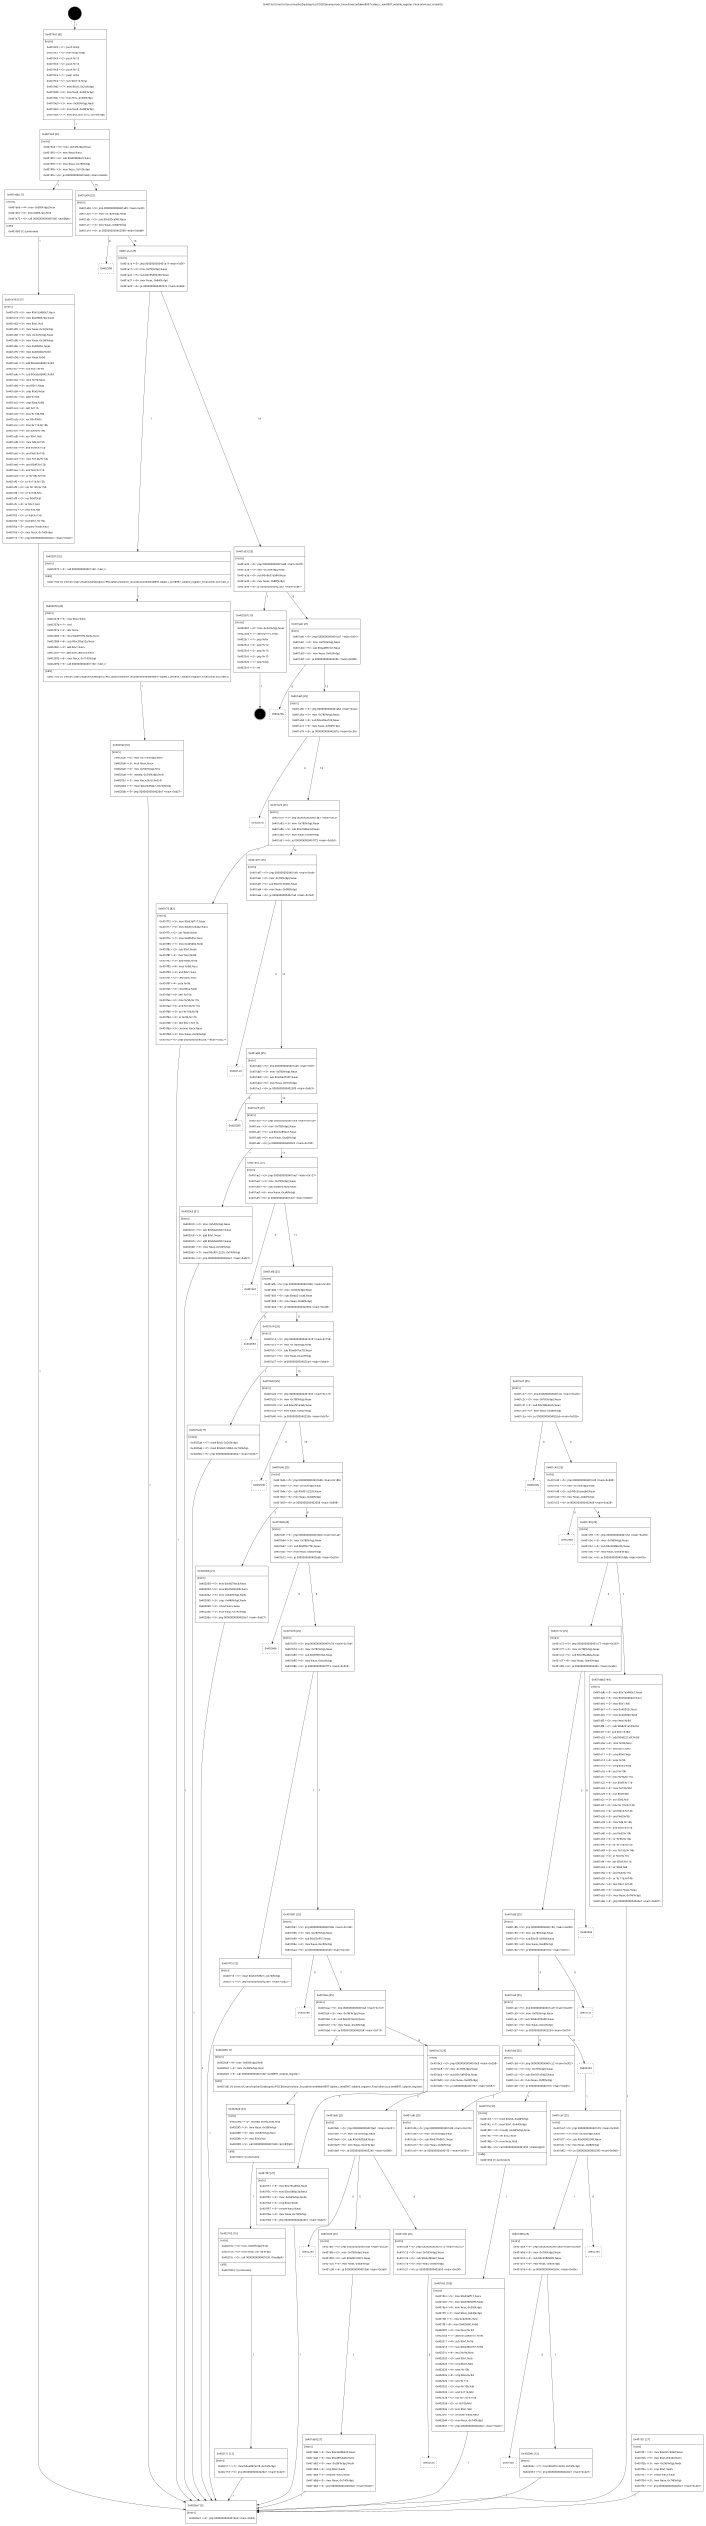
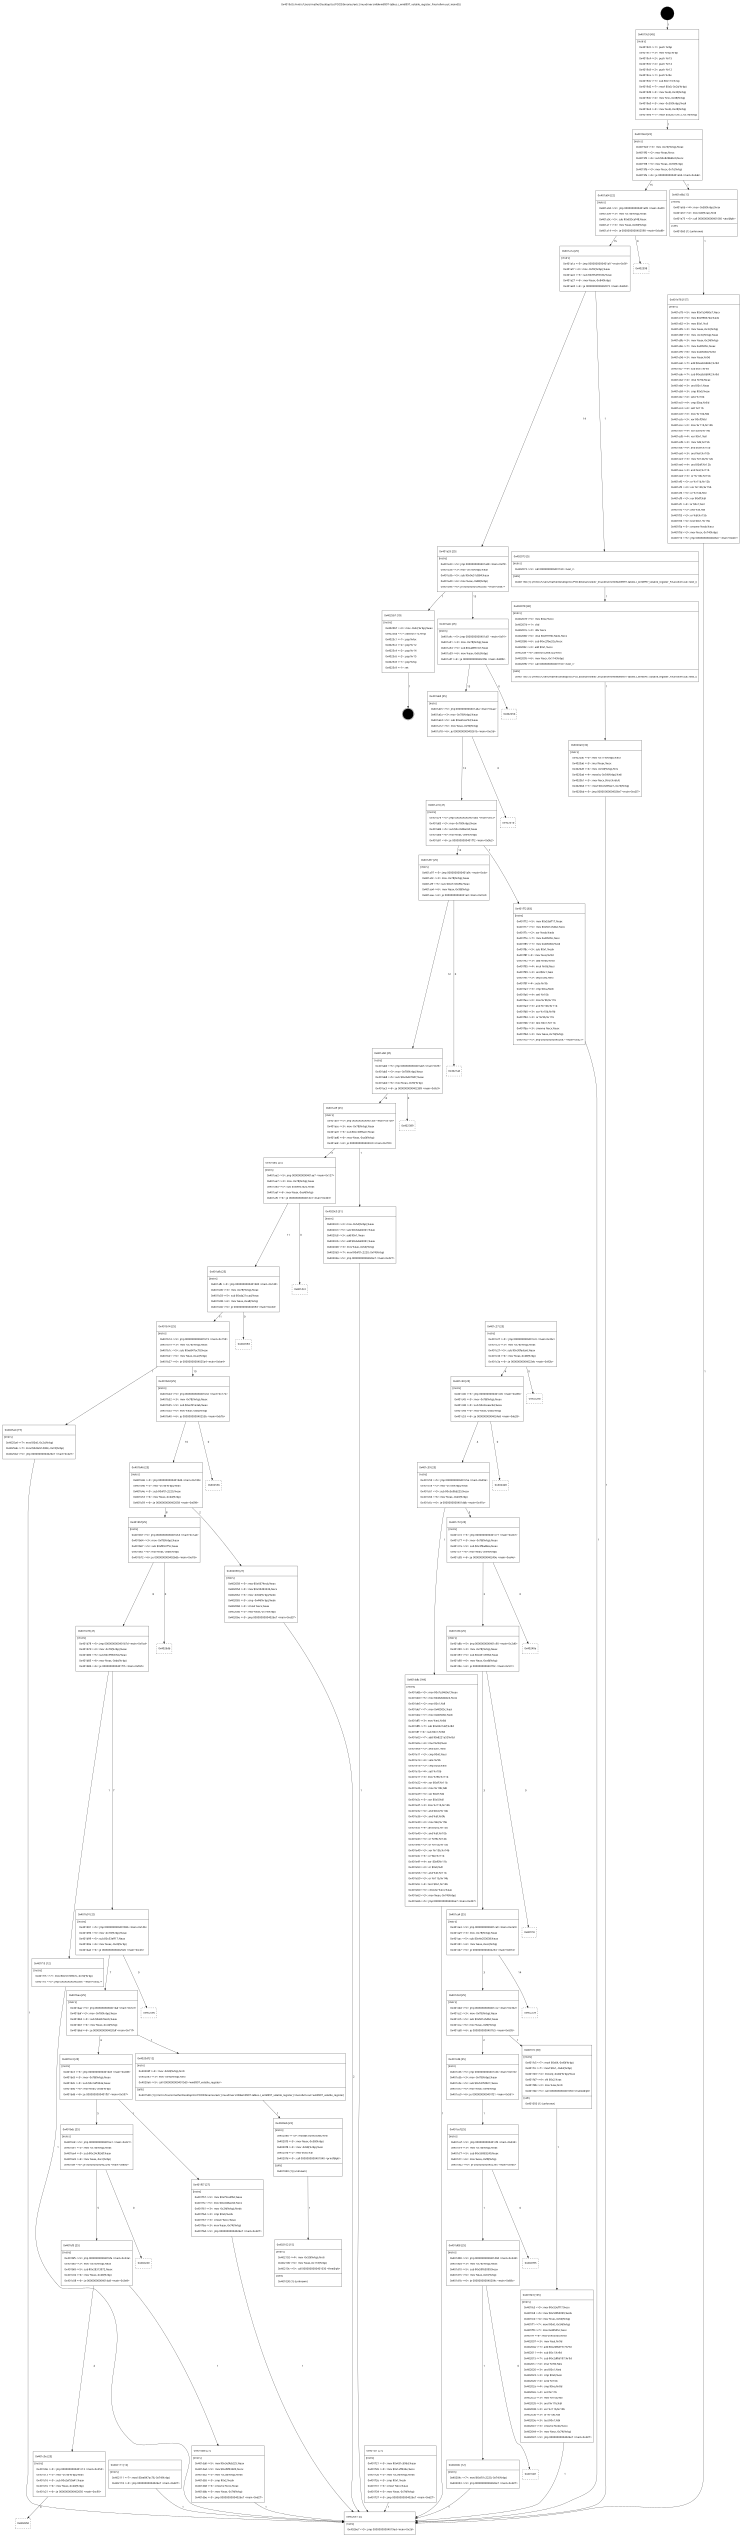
edge "0x401ca4 [25]" -> "0x402234": label " 0" -> " 14"
edge "0x402234" -> "0x401cef [25]": now "0x401cd6 [25]" -> "0x401cef [25]"
edge "0x401bdc [25]" -> "0x401c0e [25]": now "0x401bf5 [25]" -> "0x401c0e [25]"
edge "0x402102 [15]" -> "0x402111 [12]": removed, label "1"
